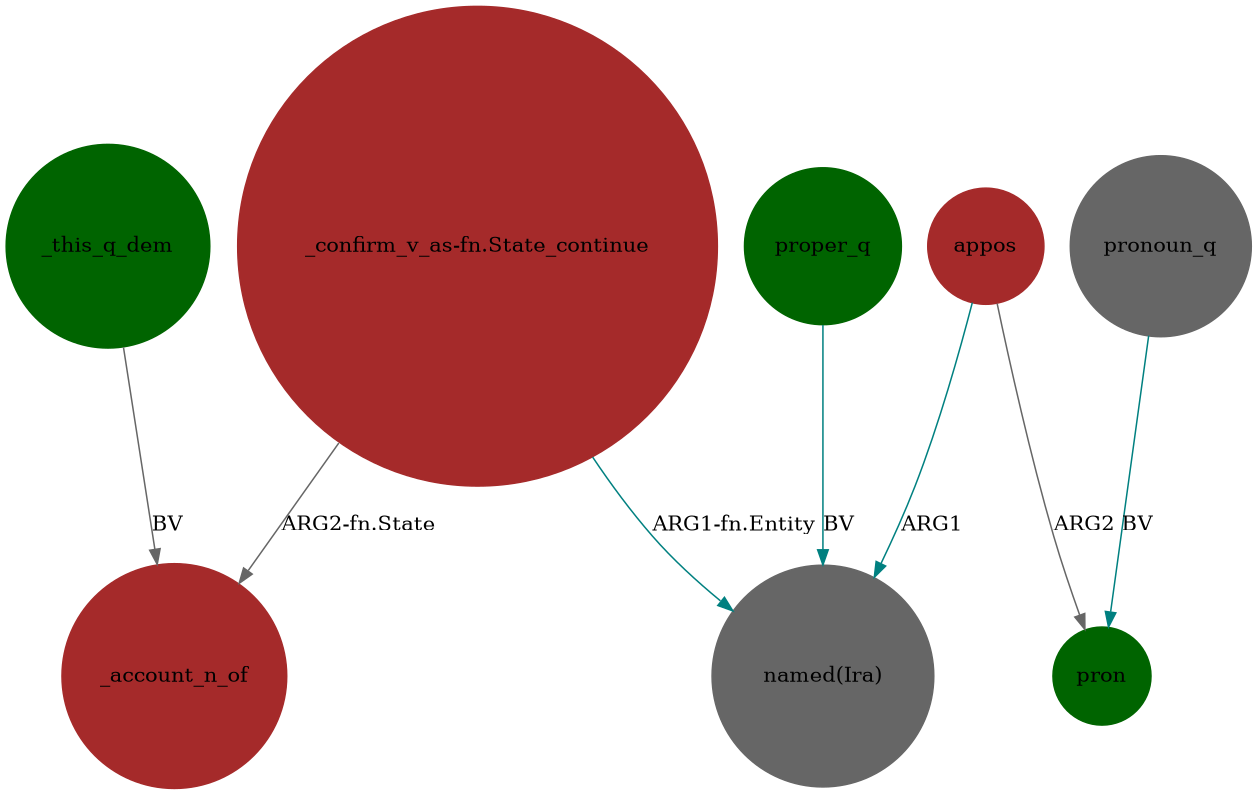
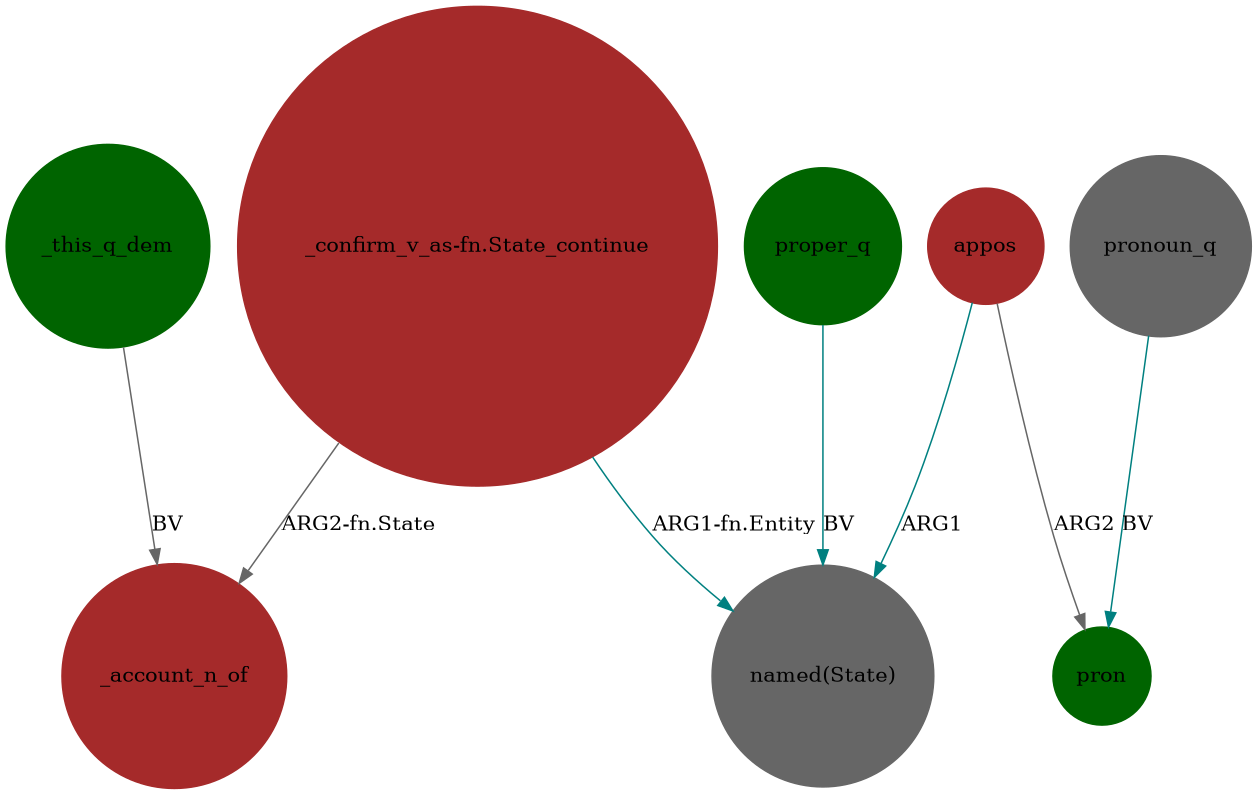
node "named(Ira)": label "named(Ira)" -> "named(State)"
